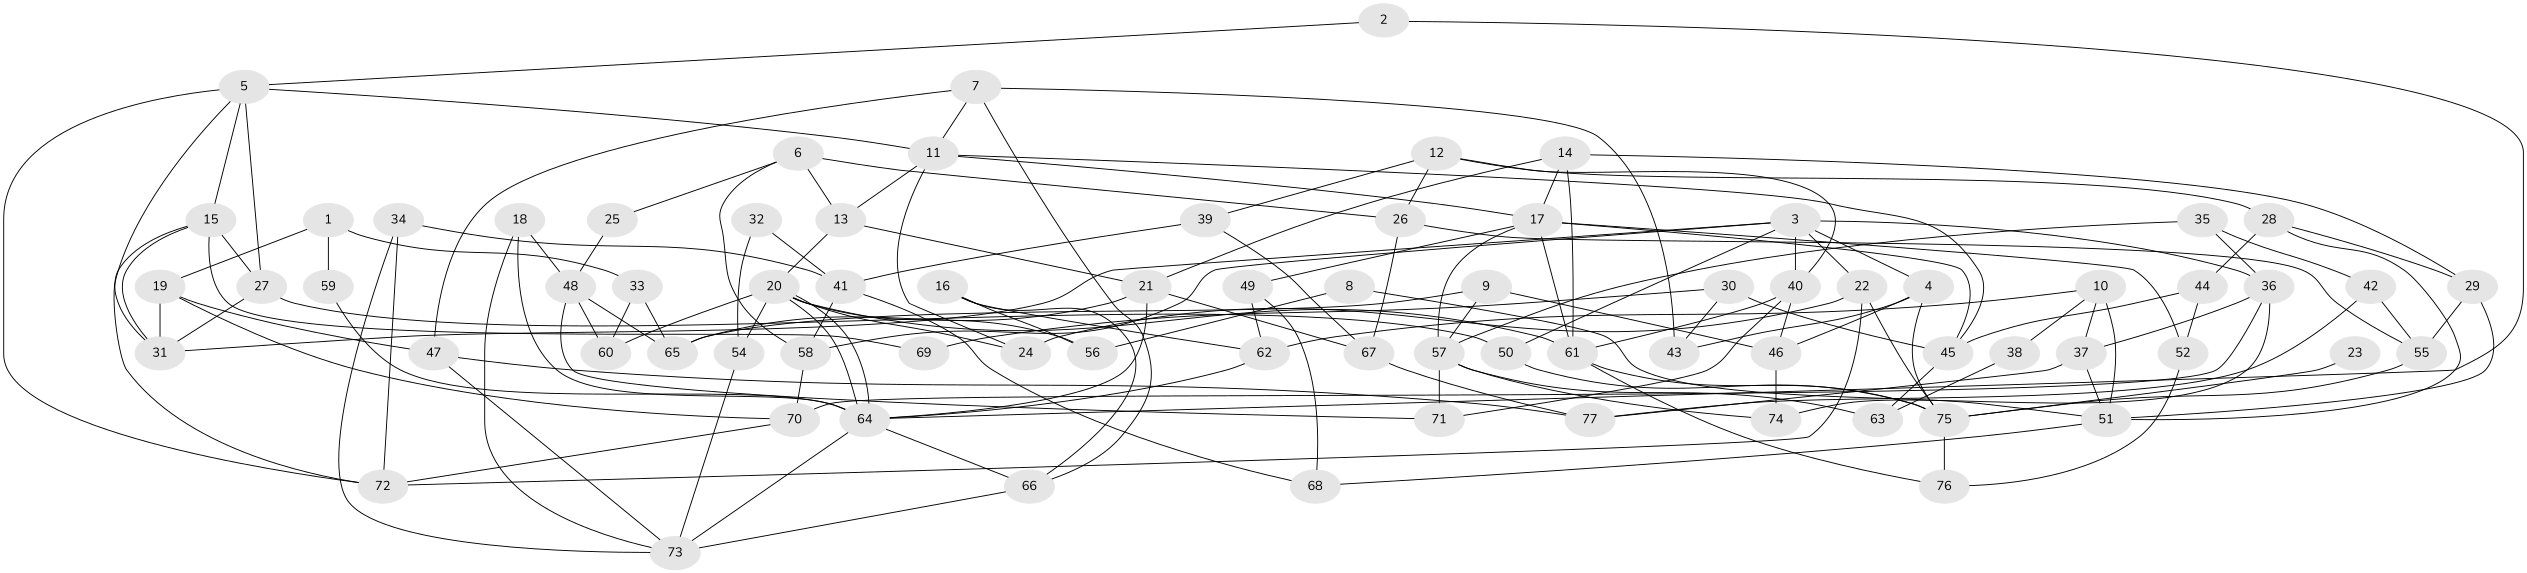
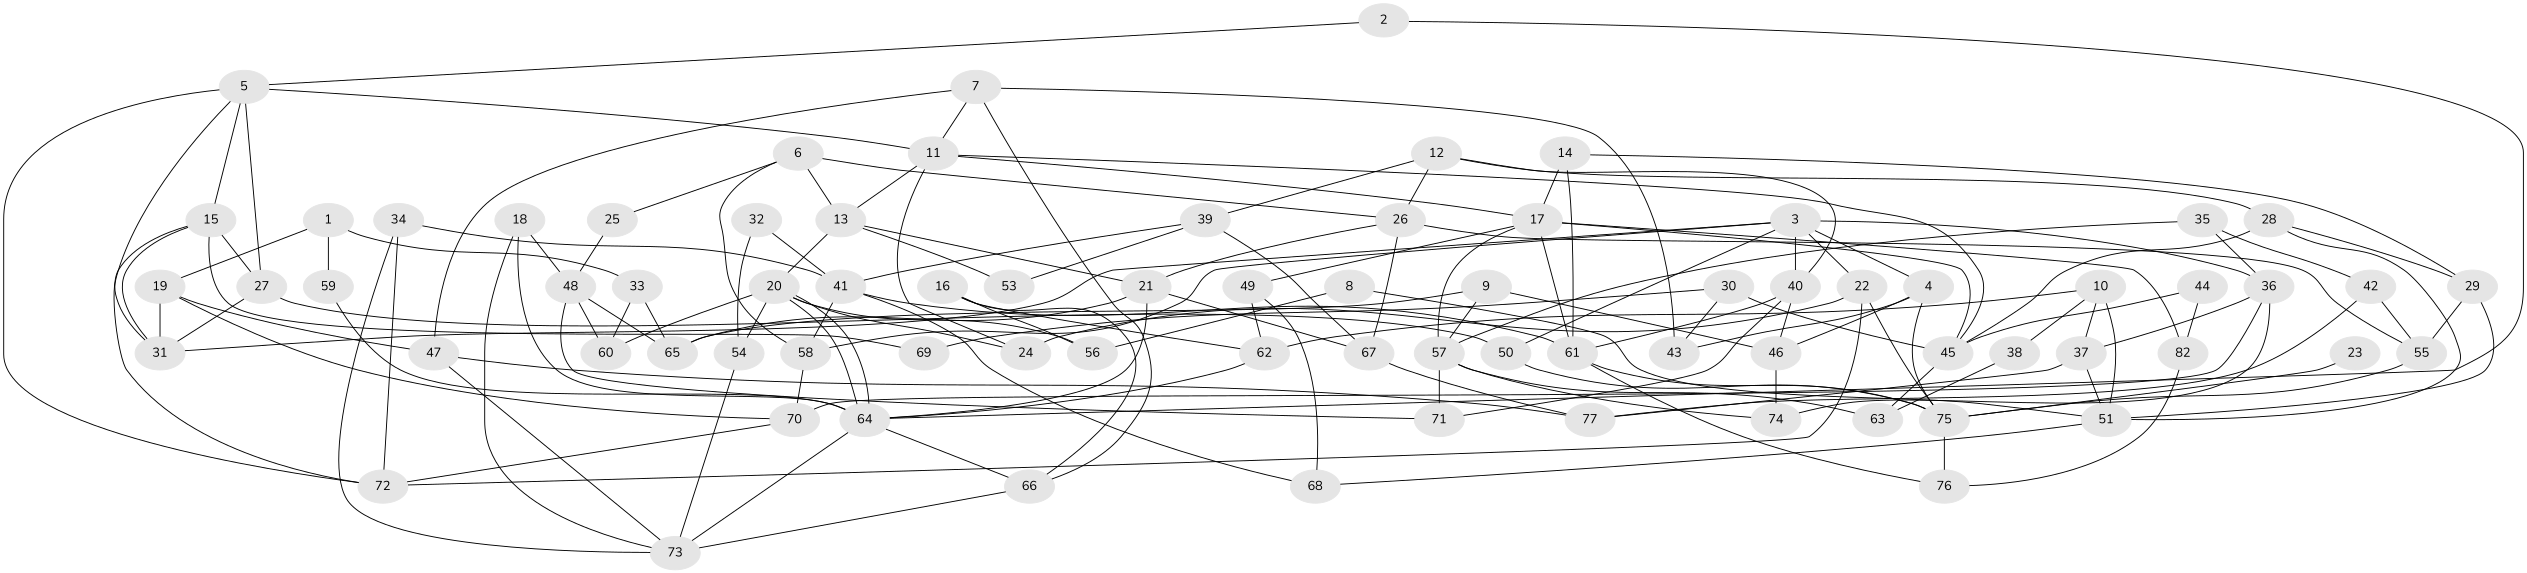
edge "14" -- "21": now "26" -- "21"
edge "28" -- "44": now "28" -- "45"
node "53": added
edge "20" -- "61": now "41" -- "61"
node "52": label "52" -> "82"
